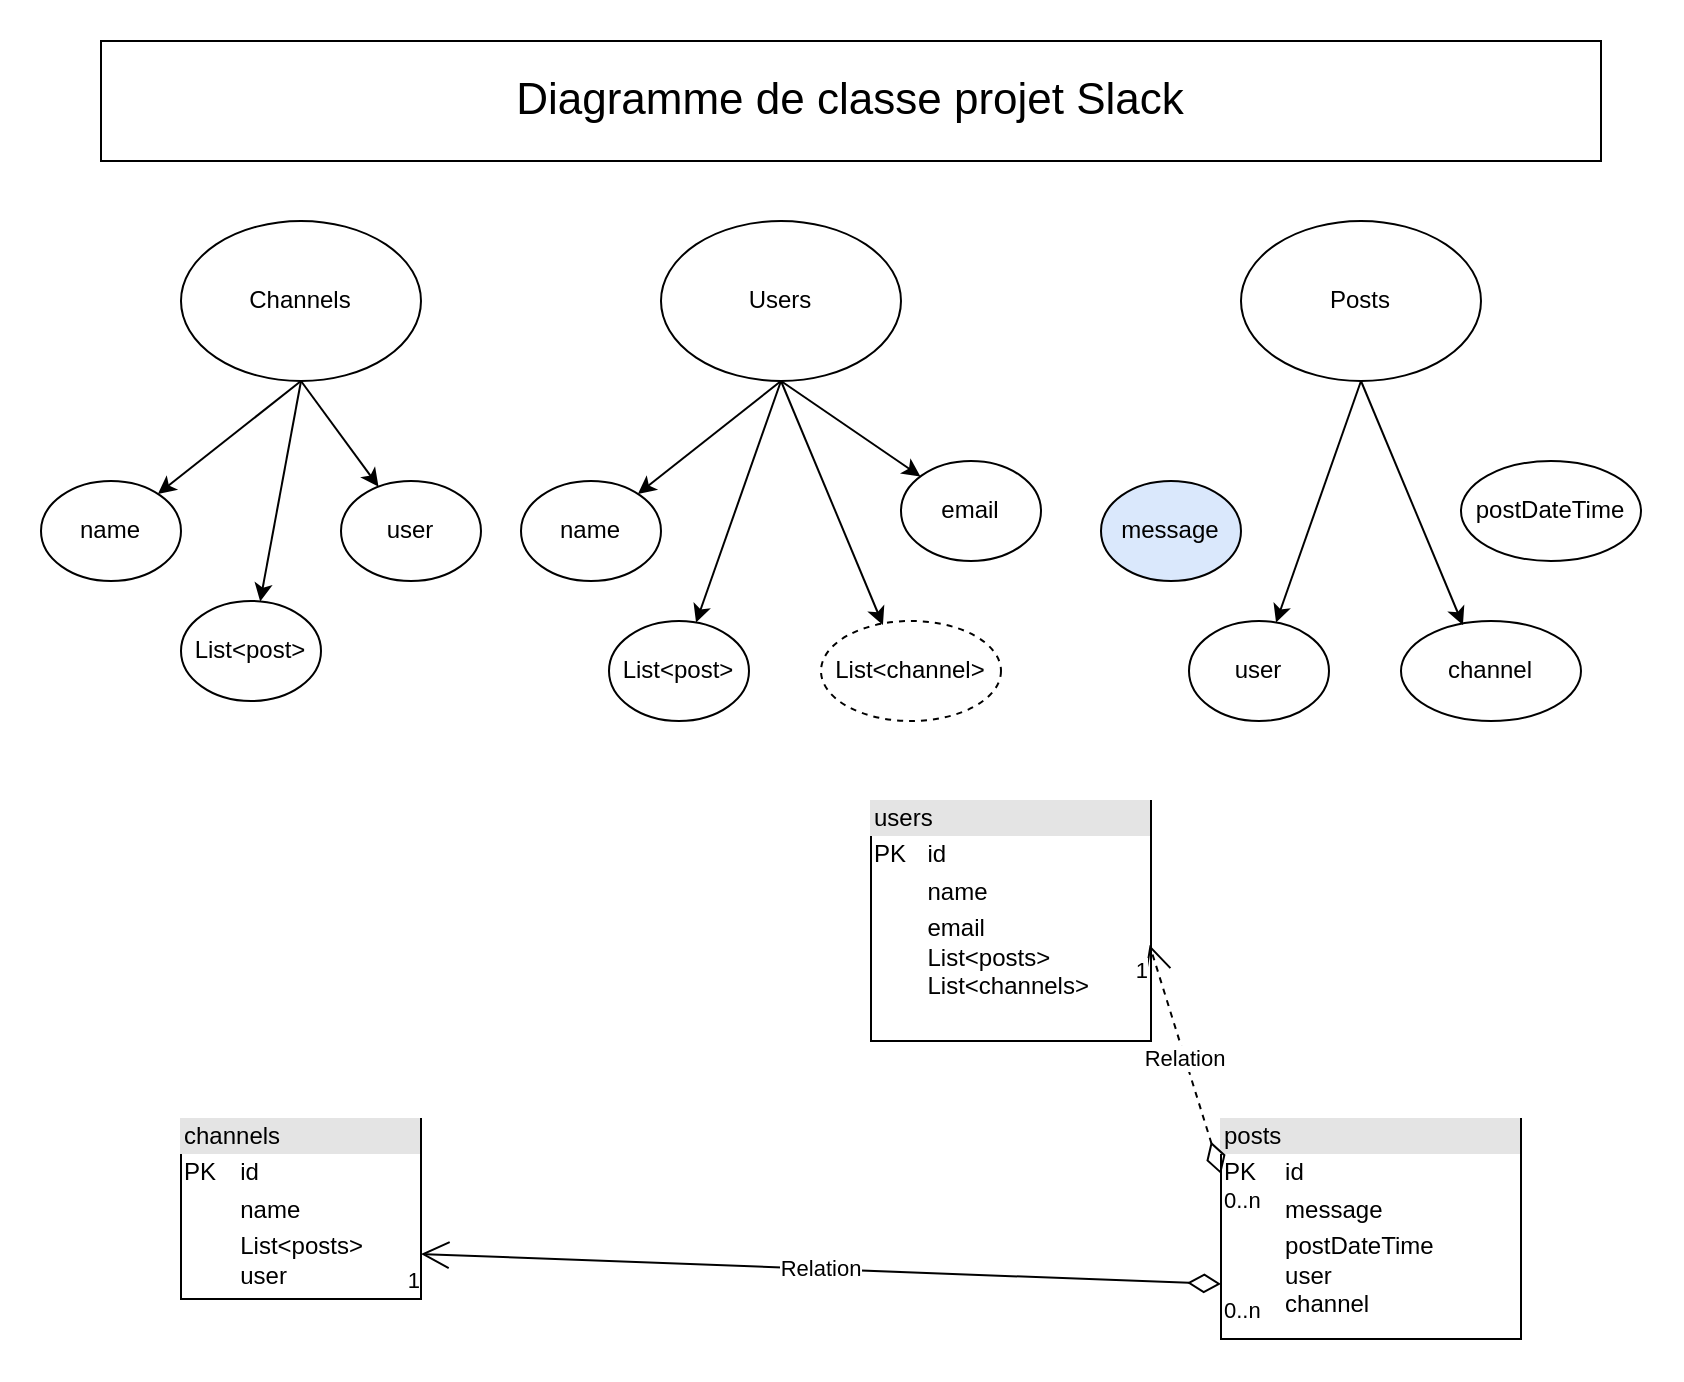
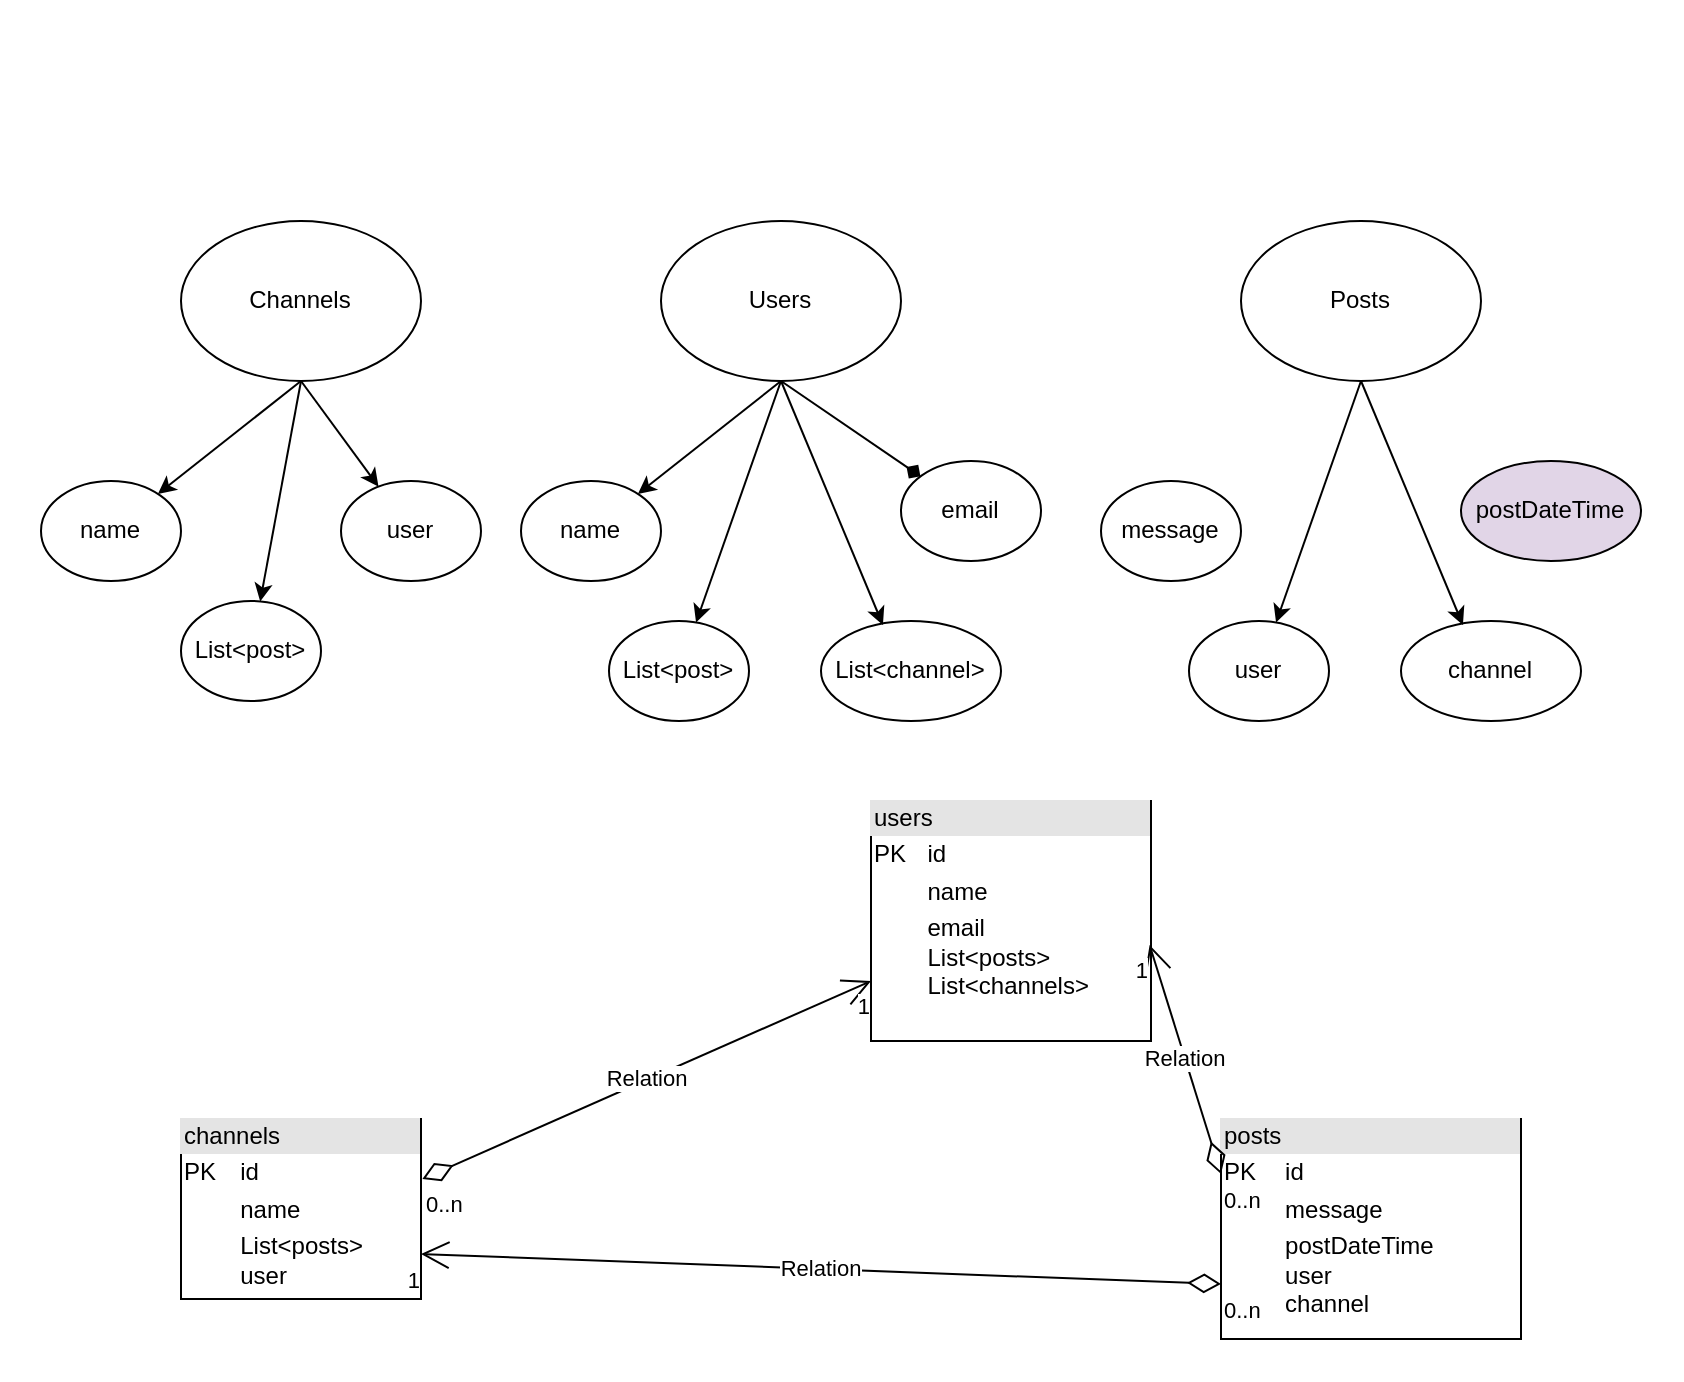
node "Diagramme de classe projet Slack": removed
edge "Users" -> "email": arrowhead classic -> diamond
node "postDateTime": fillcolor #ffffff -> #e1d5e7
node "message": fillcolor #dae8fc -> #ffffff
node "List<channel>": style dashed -> solid
edge "users PK id name email List<posts> List<channels>" -- "posts PK id message postDateTime user channel": style dashed -> solid
edge "users PK id name email List<posts> List<channels>" -- "channels PK id name List<posts> user": added, labels "1", "Relation", "0..n"
